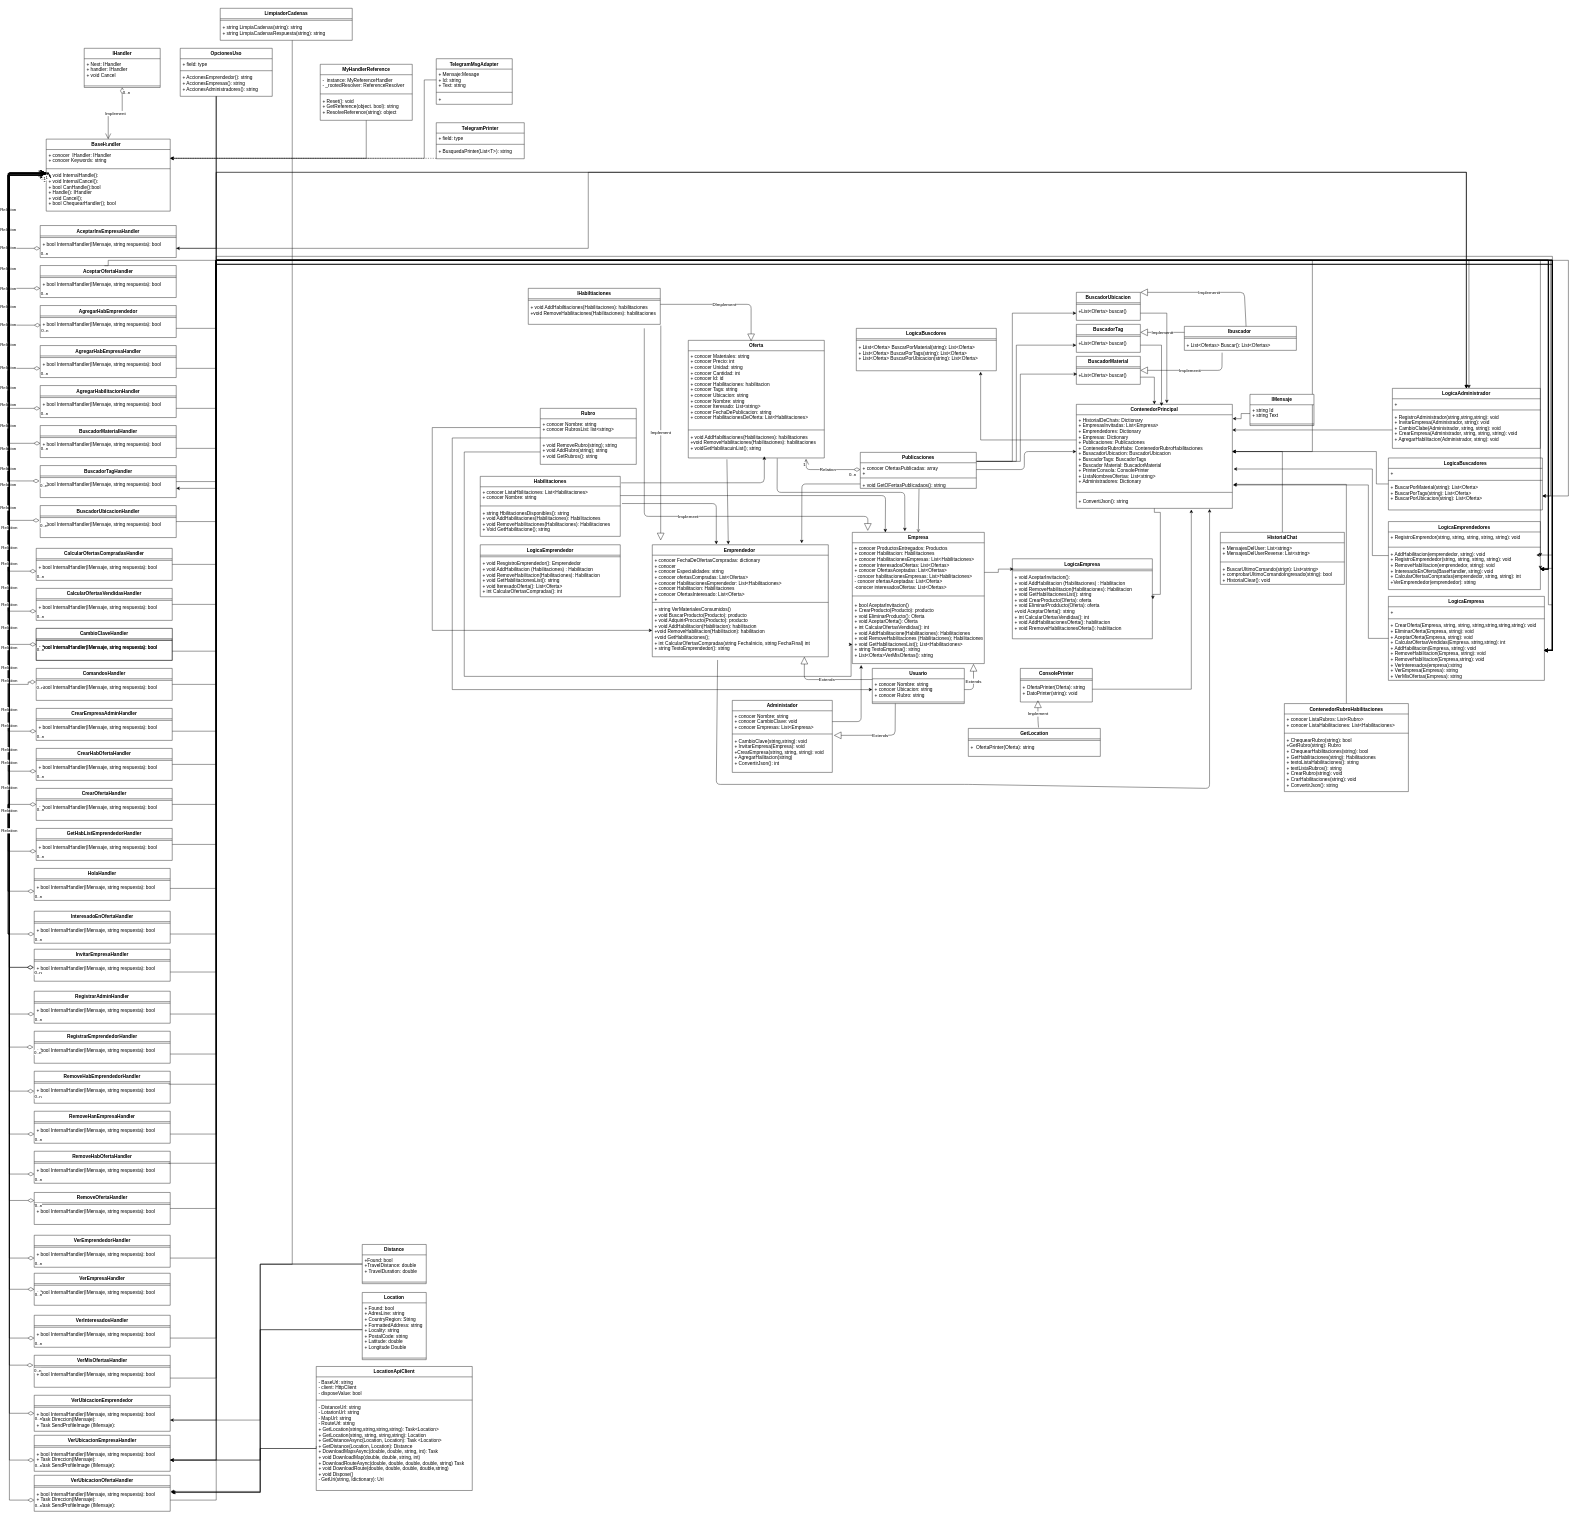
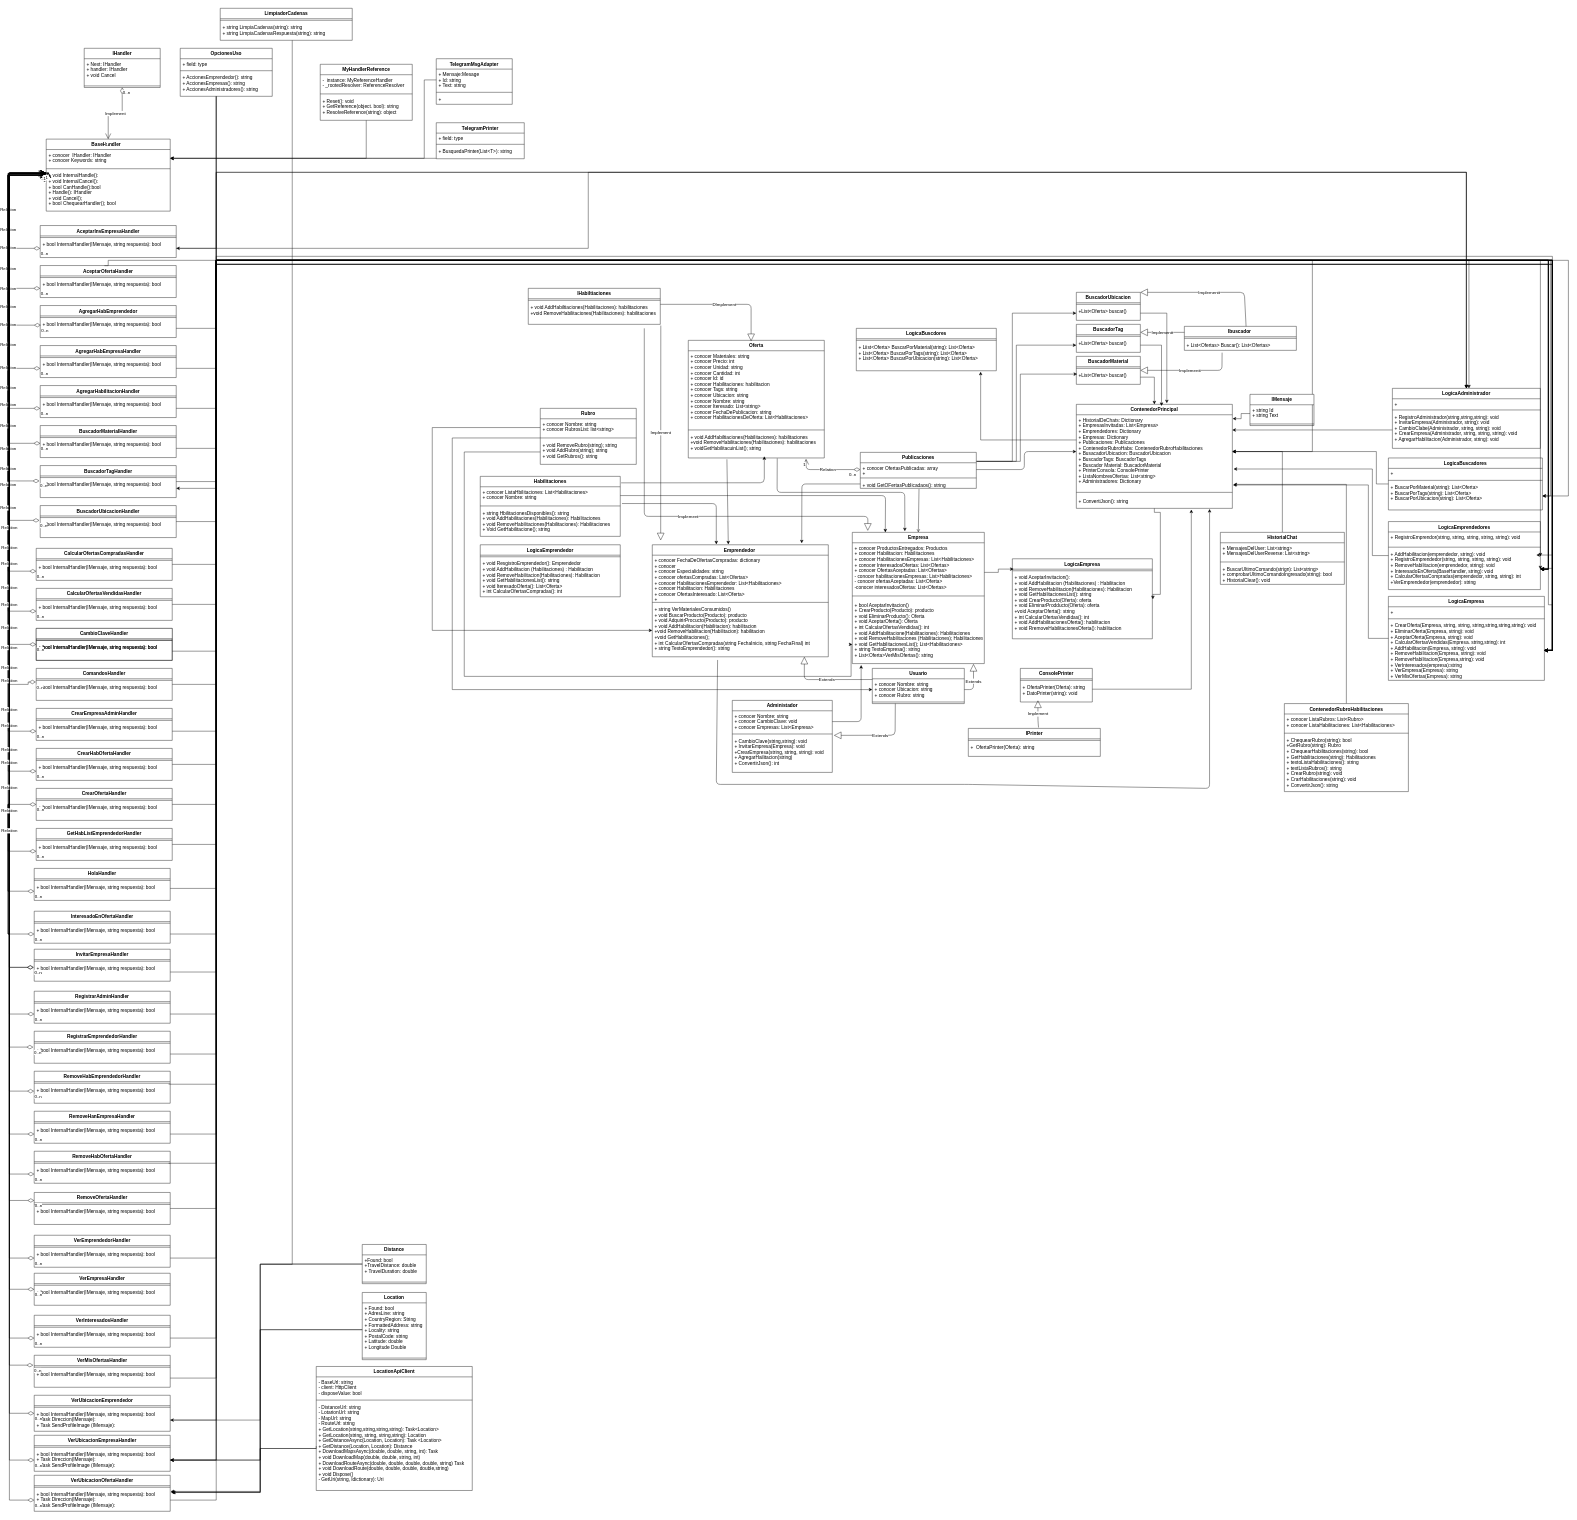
edge "TelegramPrinter" -> "+ conocer IHandler: IHandler + conocer Keywords: string": style dashed -> solid
node "GetLocation": label "GetLocation" -> "IPrinter"
